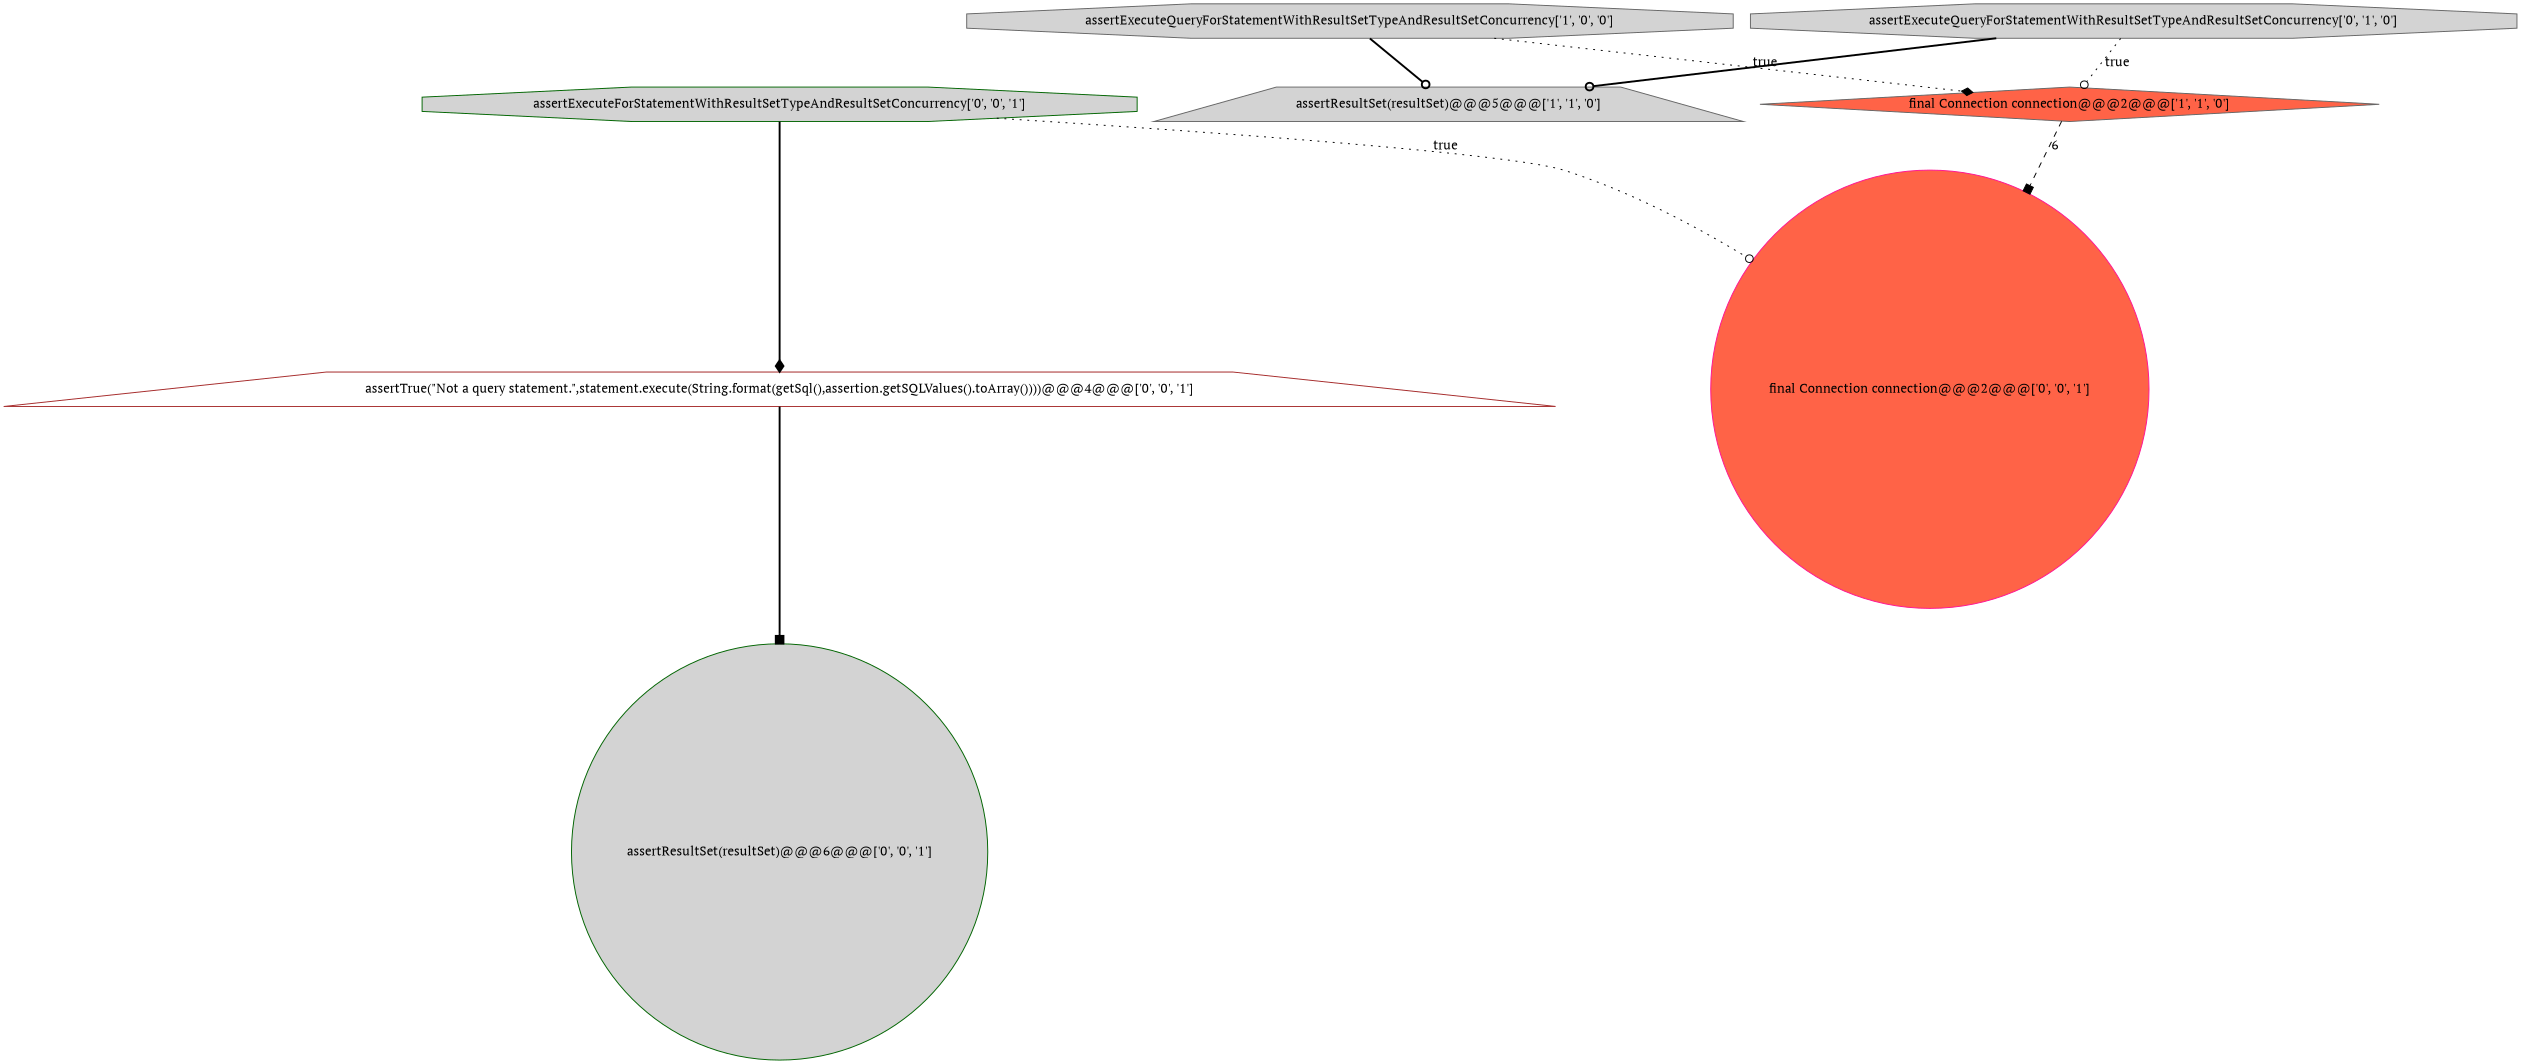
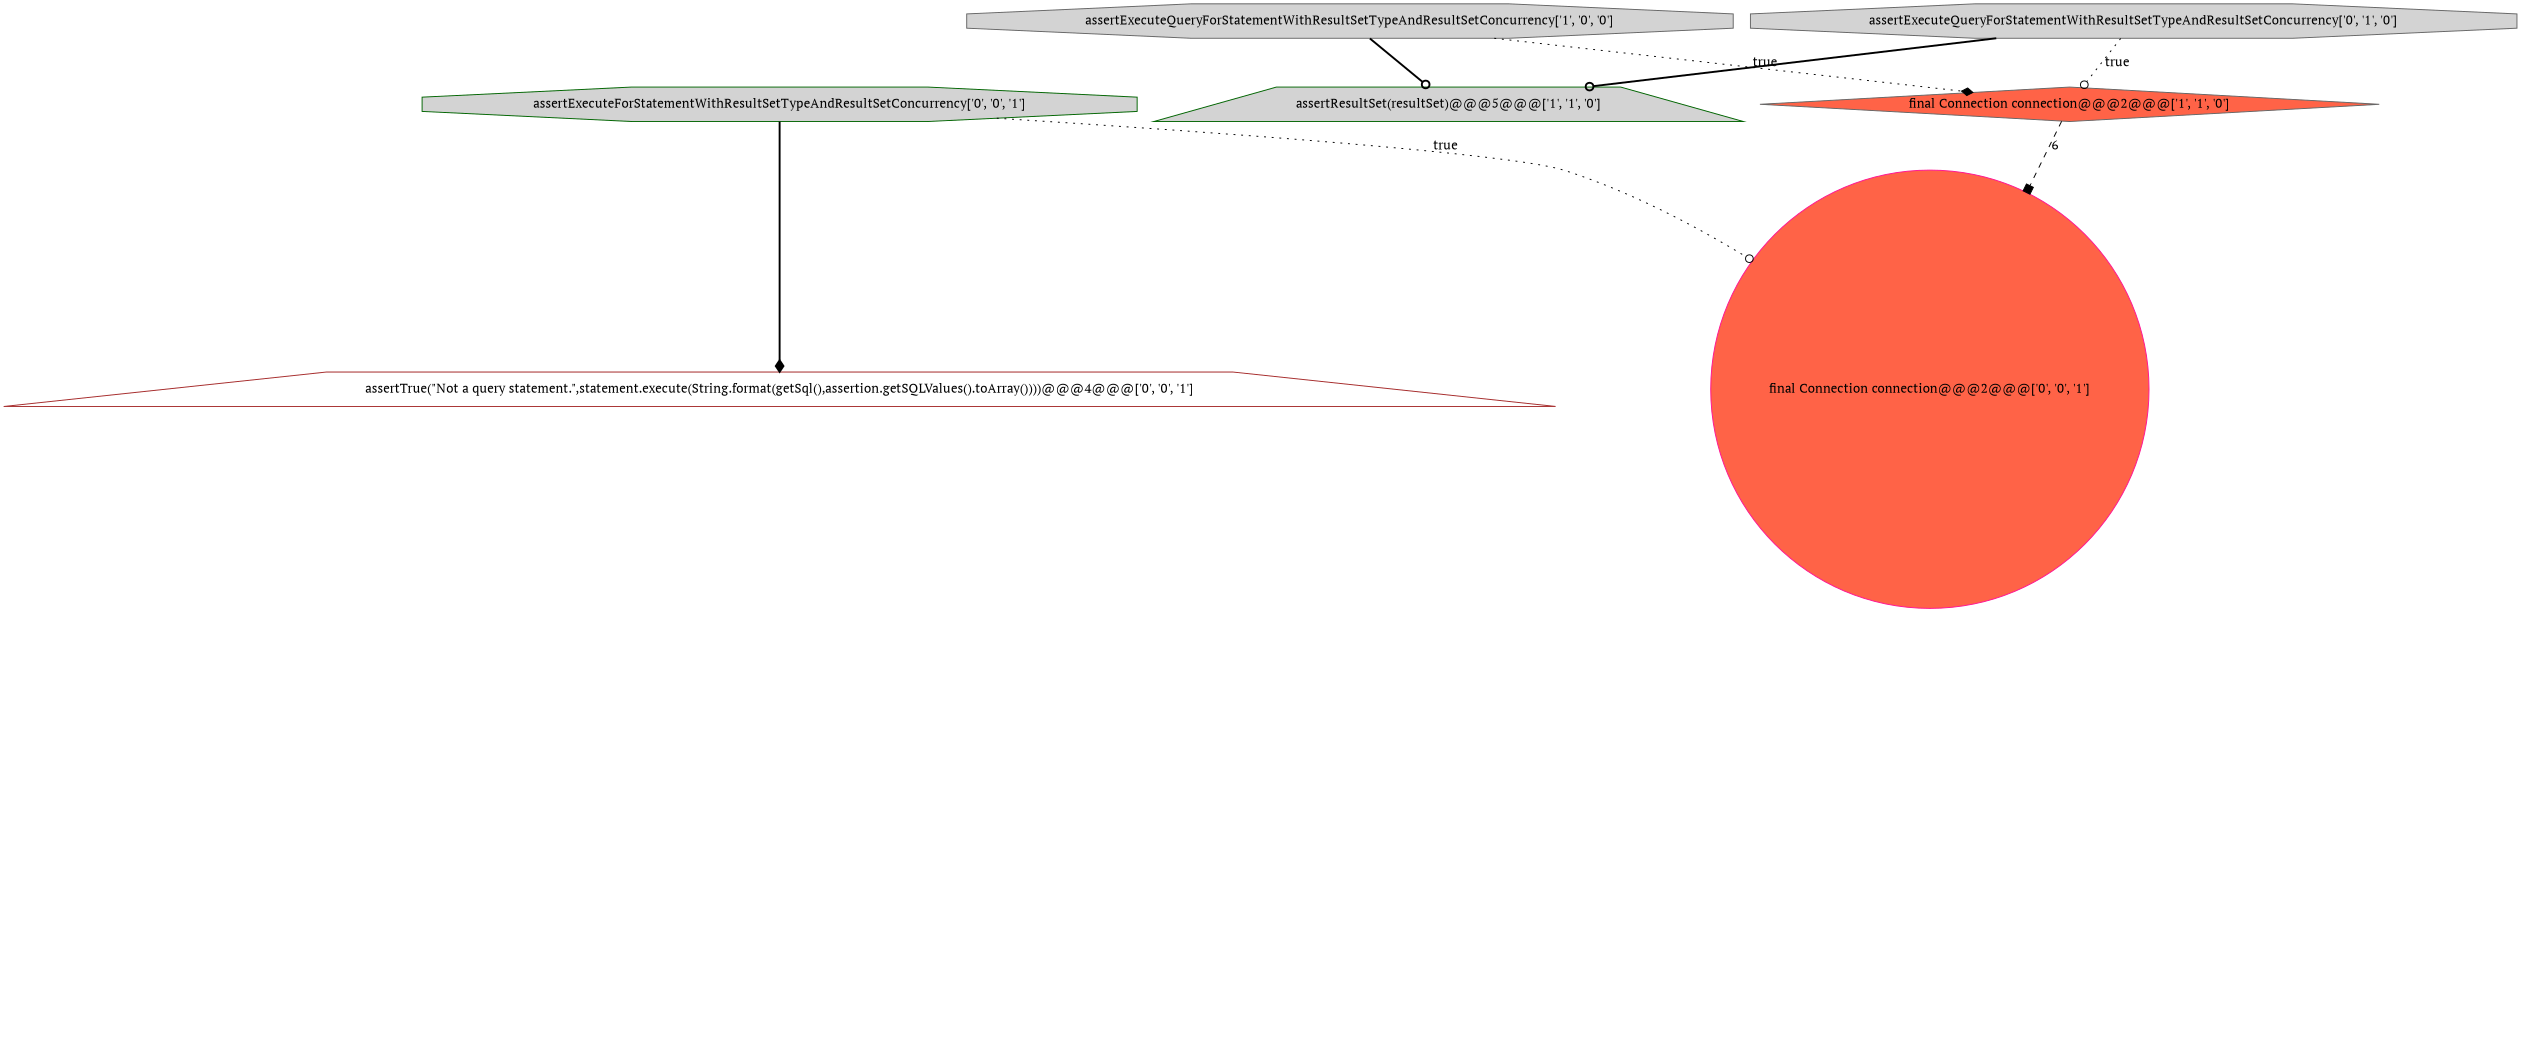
node "assertResultSet(resultSet)@@@5@@@['1', '1', '0']": color gray40 -> darkgreen
node "assertResultSet(resultSet)@@@6@@@['0', '0', '1']": removed
